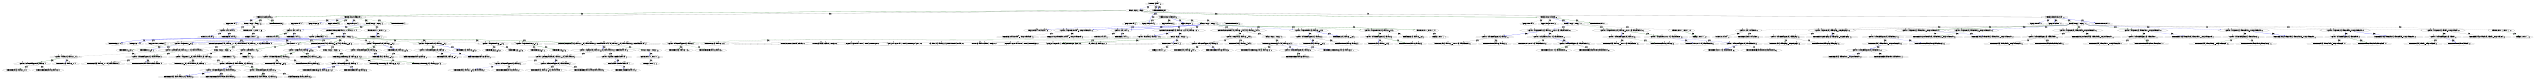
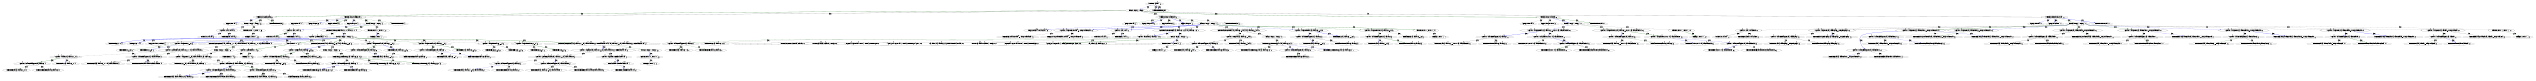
edge "(METHOD_RETURN,ANY)" -> "(PARAM,uint8_t *buf)": now "(METHOD,DumpModeDecode)" -> "(PARAM,uint8_t *buf)"
edge "(<operator>.cast,(void)scheme)" -> "(IDENTIFIER,scheme,(void)scheme)": label "AST: " -> "CFG: "
edge "(<operator>.assignmentPlus,tif->tif_rawcc += n)" -> "(IDENTIFIER,n,tif->tif_rawcc += n)": color blue -> darkgreen
edge "(IDENTIFIER,tif,tif->tif_decodestrip = DumpModeDecode)" -> "(<operator>.indirectFieldAccess,tif->tif_decoderow)": now "(<operator>.assignment,tif->tif_decoderow = DumpModeDecode)" -> "(<operator>.indirectFieldAccess,tif->tif_decoderow)"
edge "(<operator>.greaterThan,n > 0)" -> "(LITERAL,0,n > 0)": label "CFG: " -> "AST: "
edge "(_TIFFmemcpy,_TIFFmemcpy(tif->tif_rawcp, pp, n))" -> "(IDENTIFIER,pp,_TIFFmemcpy(tif->tif_rawcp, pp, n))": label "CFG: " -> "AST: "
